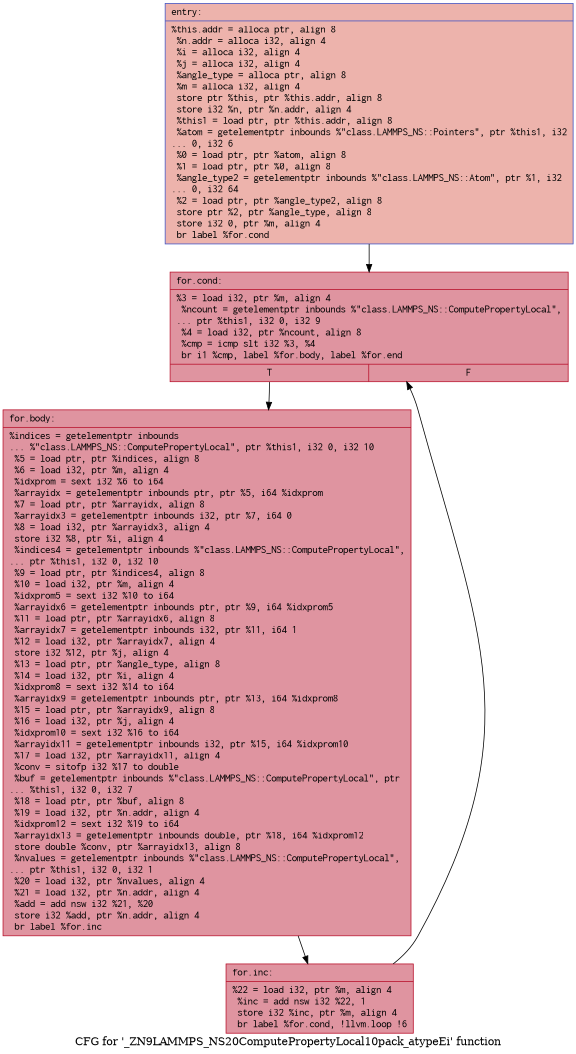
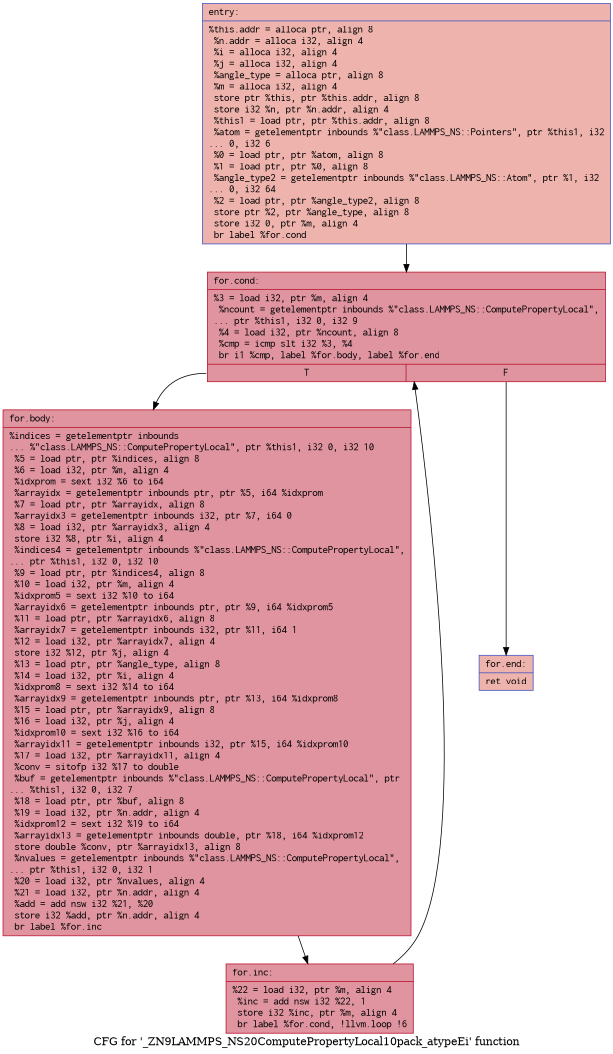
node "for.end:": added
